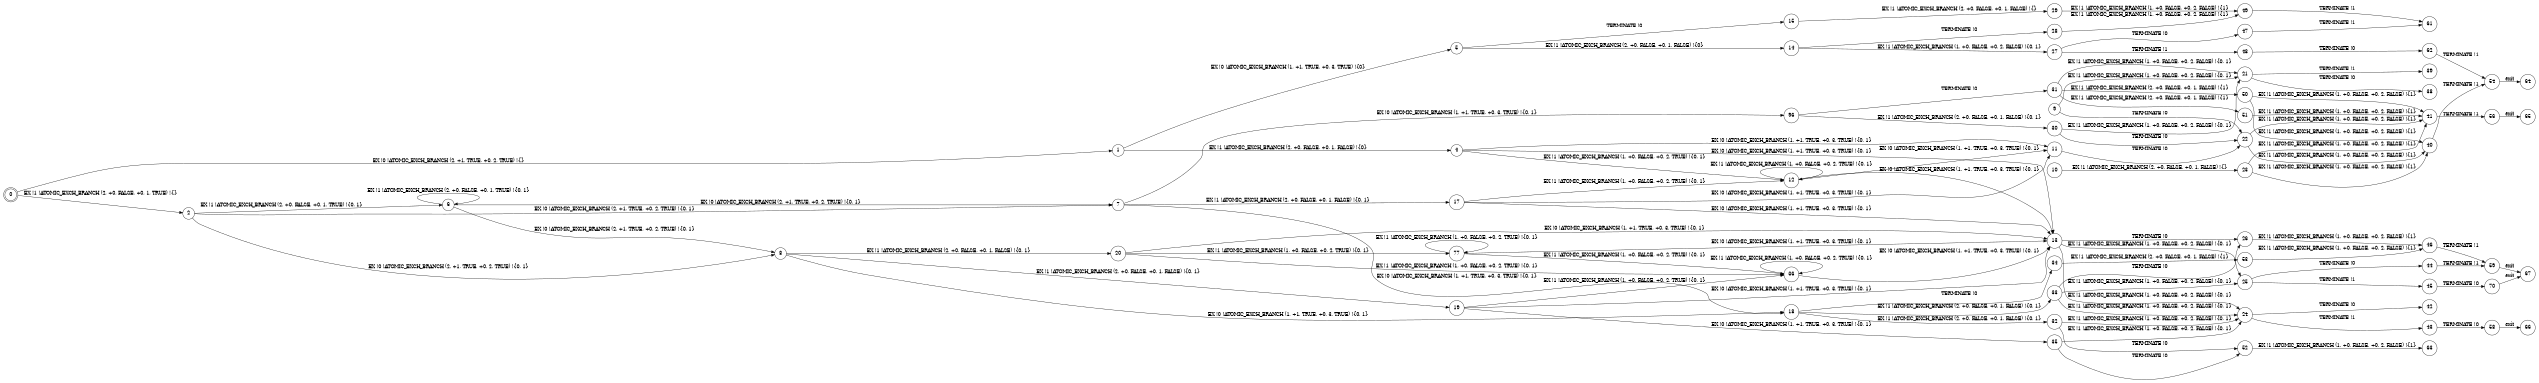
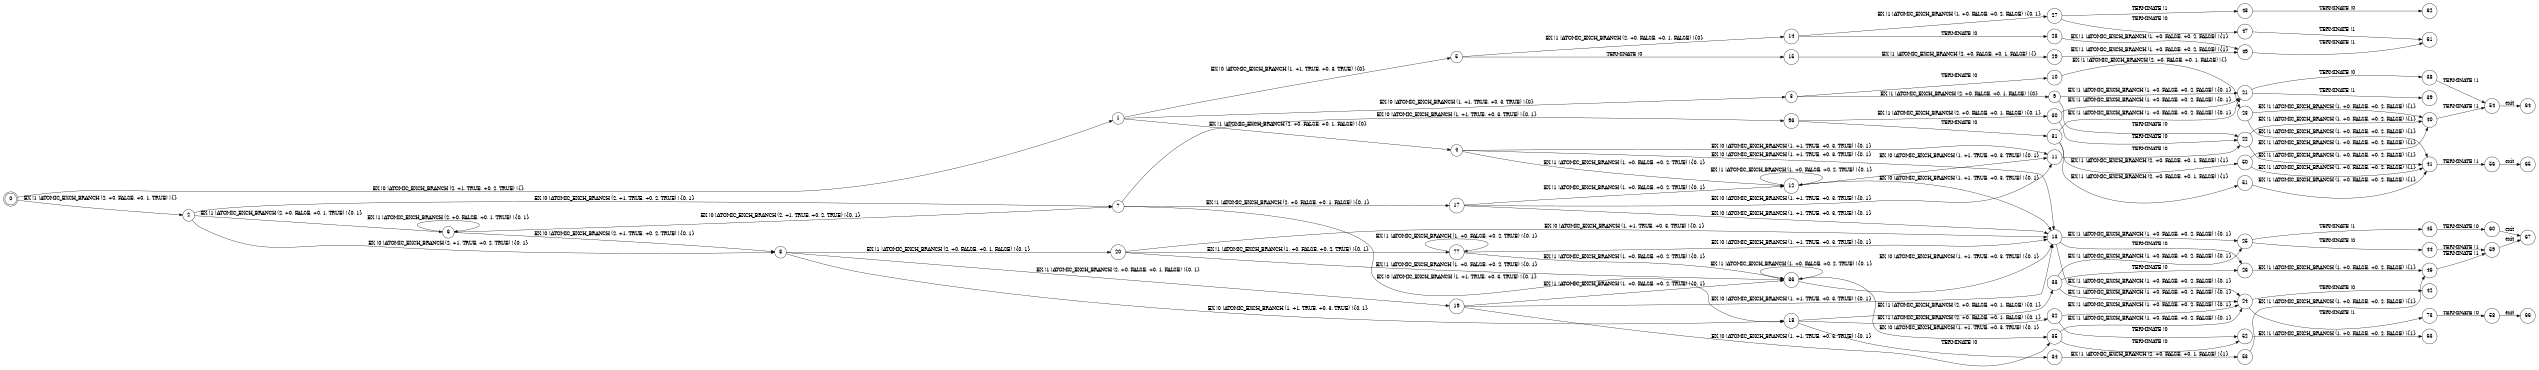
edge "62" -> "54": now "38" -> "54"
node "3": added
node "70": label "70" -> "60"
node "43": label "43" -> "73"
edge "36" -> "35": added, label "EX !0 !ATOMIC_EXCH_BRANCH (1, +1, TRUE, +0, 3, TRUE) !{0, 1}"
